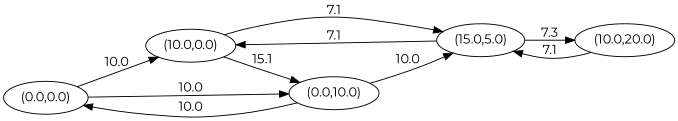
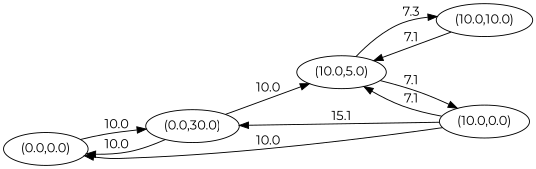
node "(15.0,5.0)": label "(15.0,5.0)" -> "(10.0,5.0)"
node "(10.0,20.0)": label "(10.0,20.0)" -> "(10.0,10.0)"
edge "(0.0,0.0)" -> "(10.0,0.0)": reversed
node "(0.0,10.0)": label "(0.0,10.0)" -> "(0.0,30.0)"
